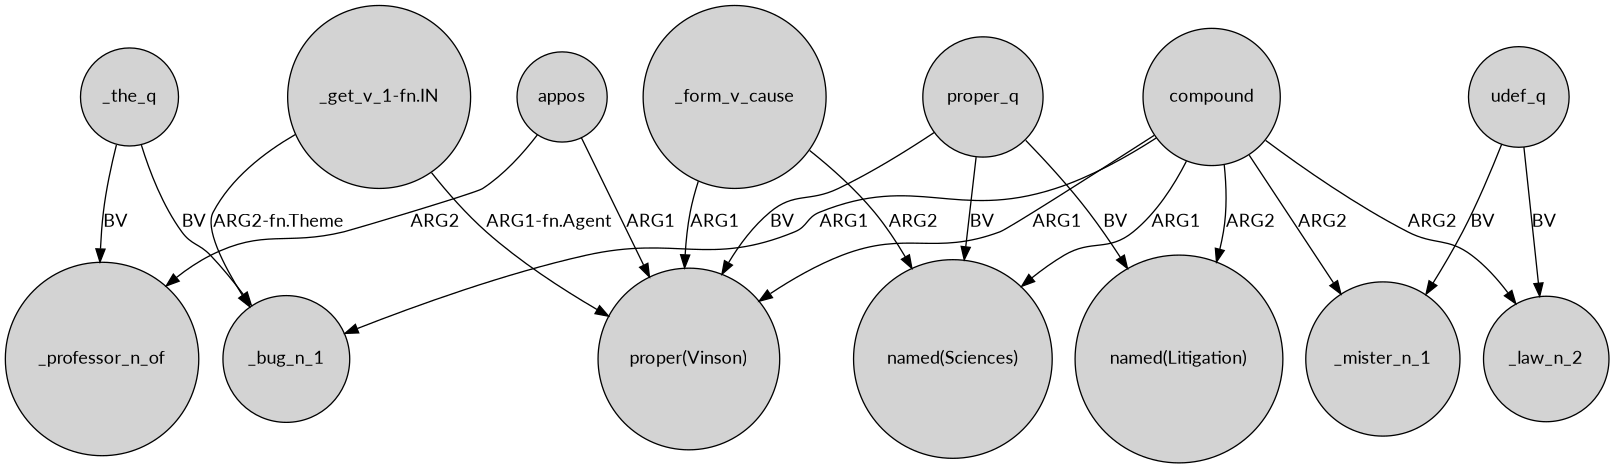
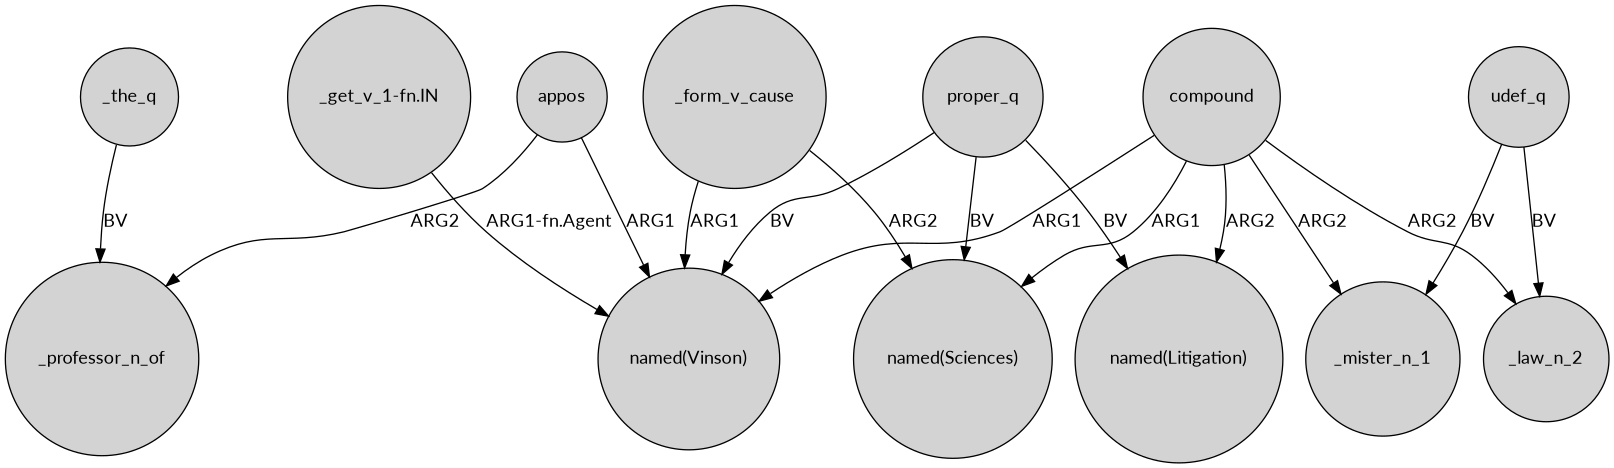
node "_bug_n_1": removed
node "proper(Vinson)": label "proper(Vinson)" -> "named(Vinson)"
